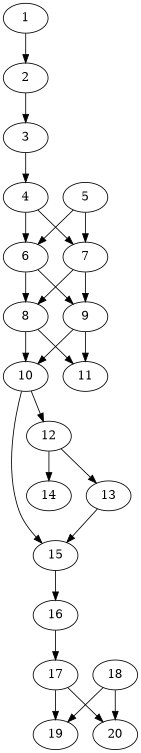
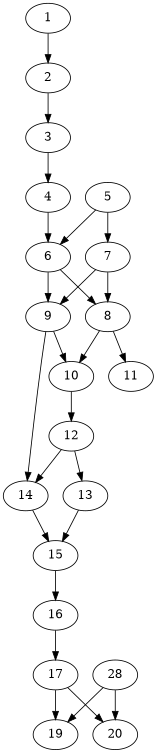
edge "4" -> "7": removed
edge "9" -> "11": now "9" -> "14"
edge "10" -> "15": now "14" -> "15"
node "18": label "18" -> "28"
